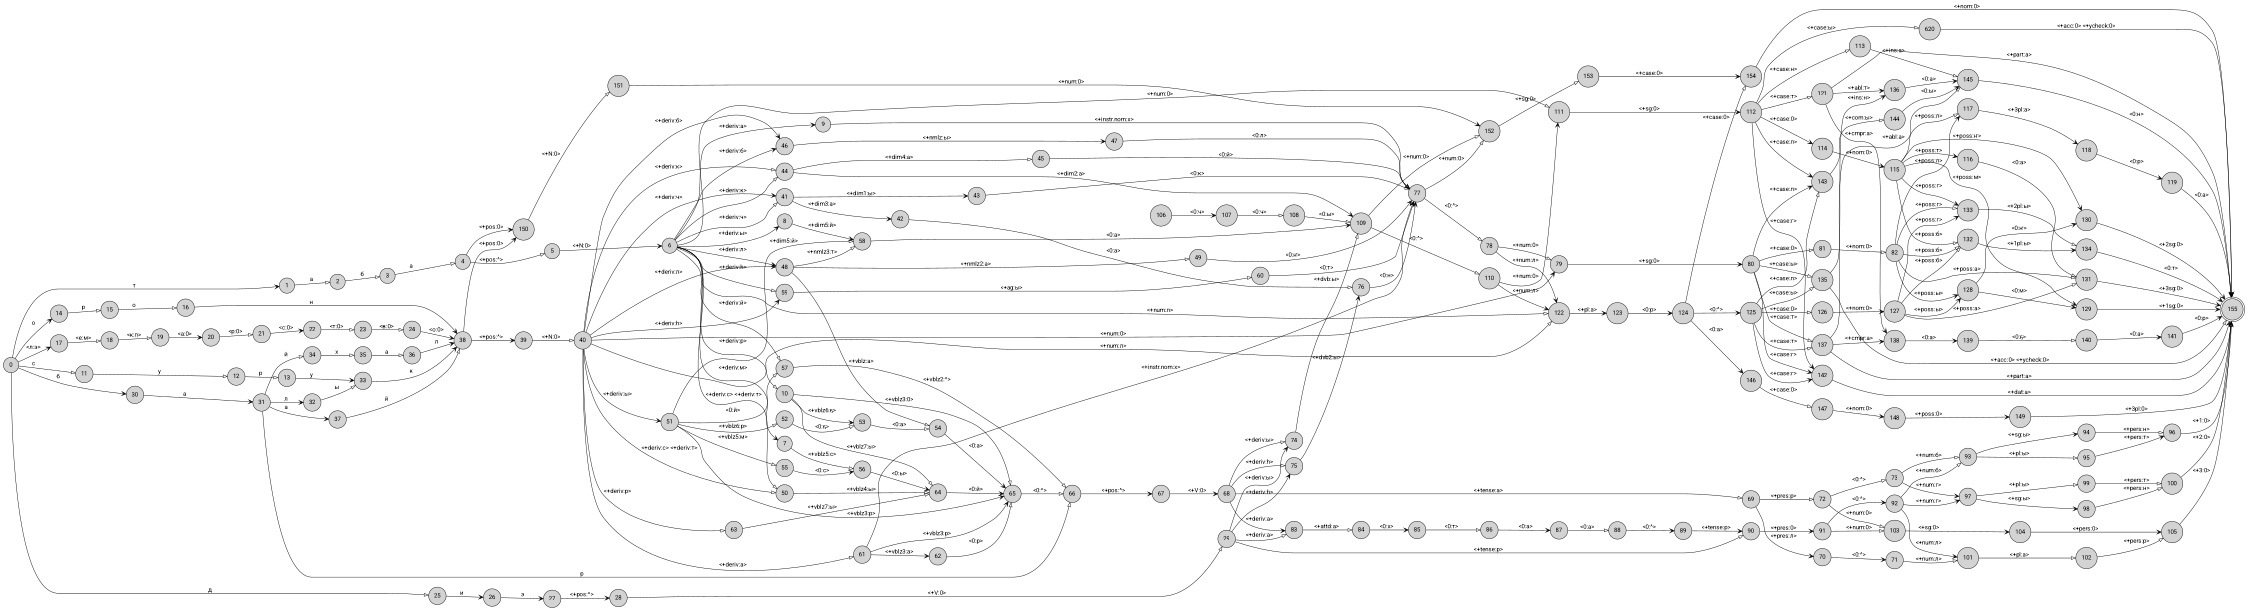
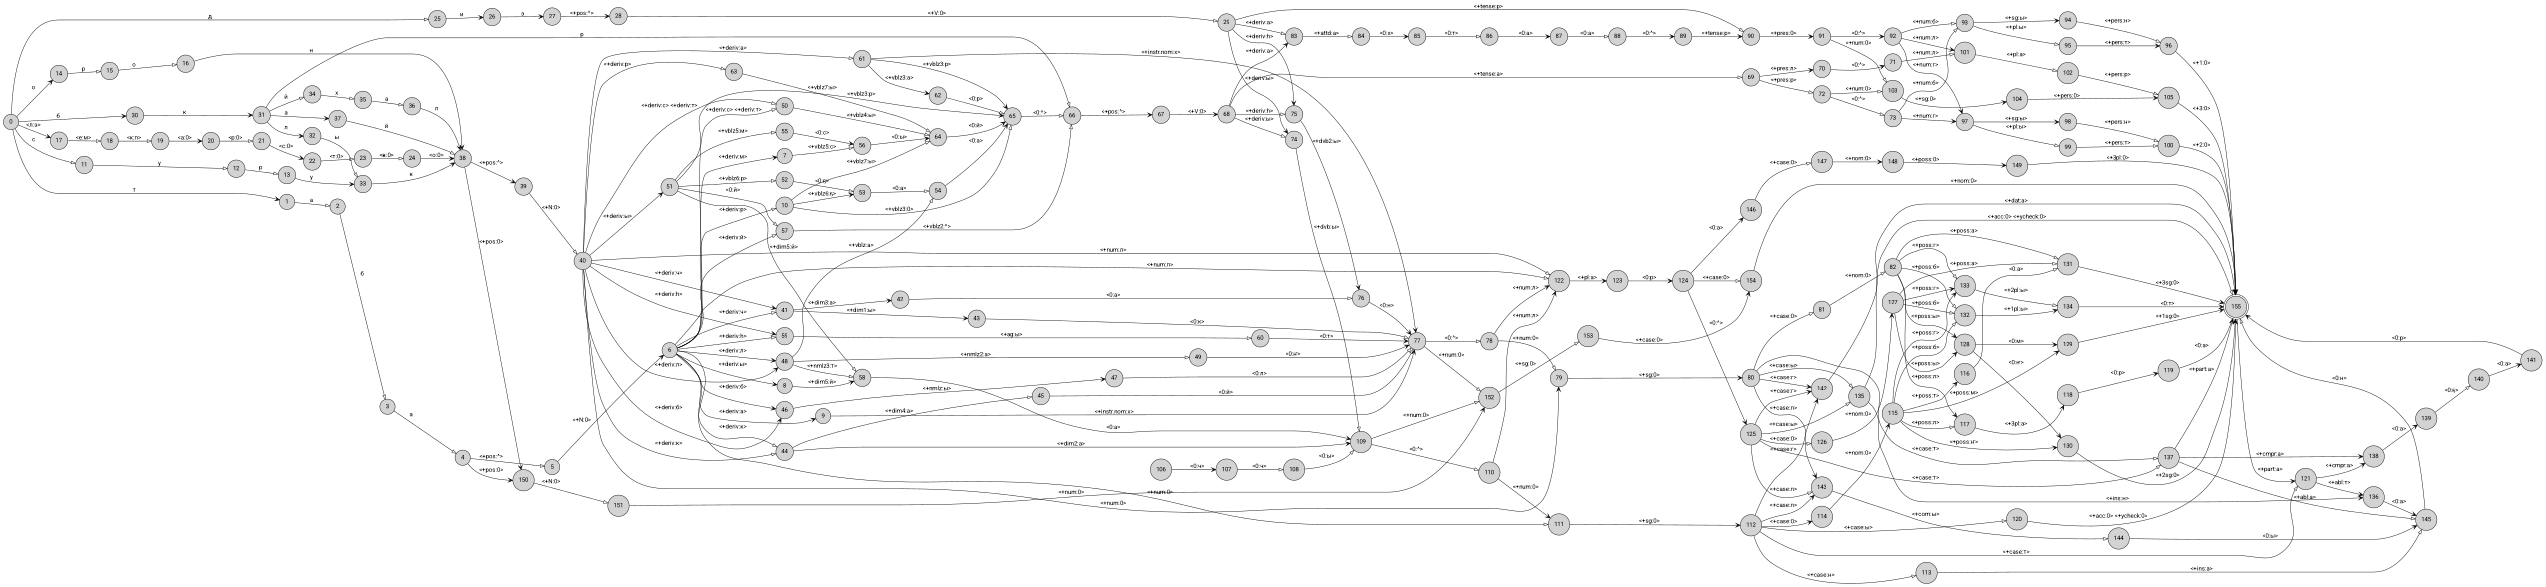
node "620": label "620" -> "120"
edge "121" -> "155": reversed
edge "30" -> "31": label "а " -> "к "
